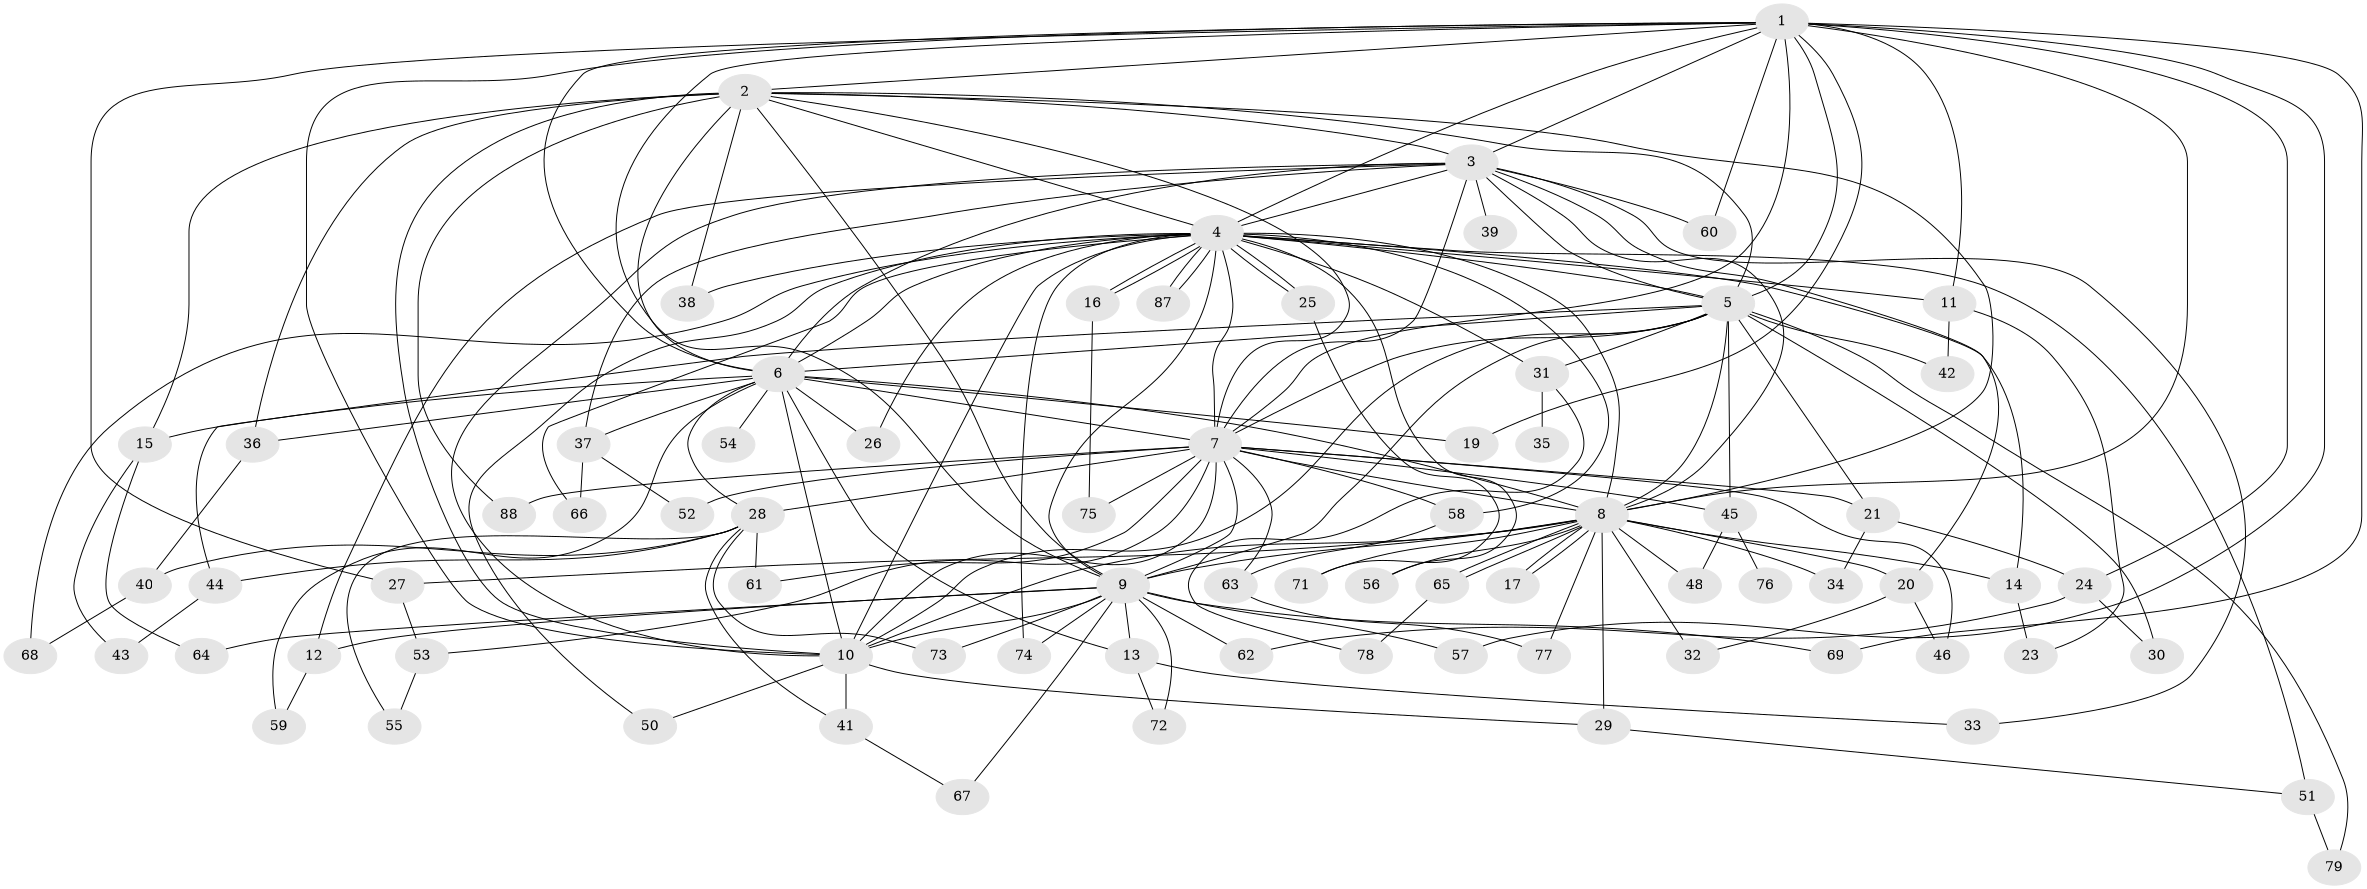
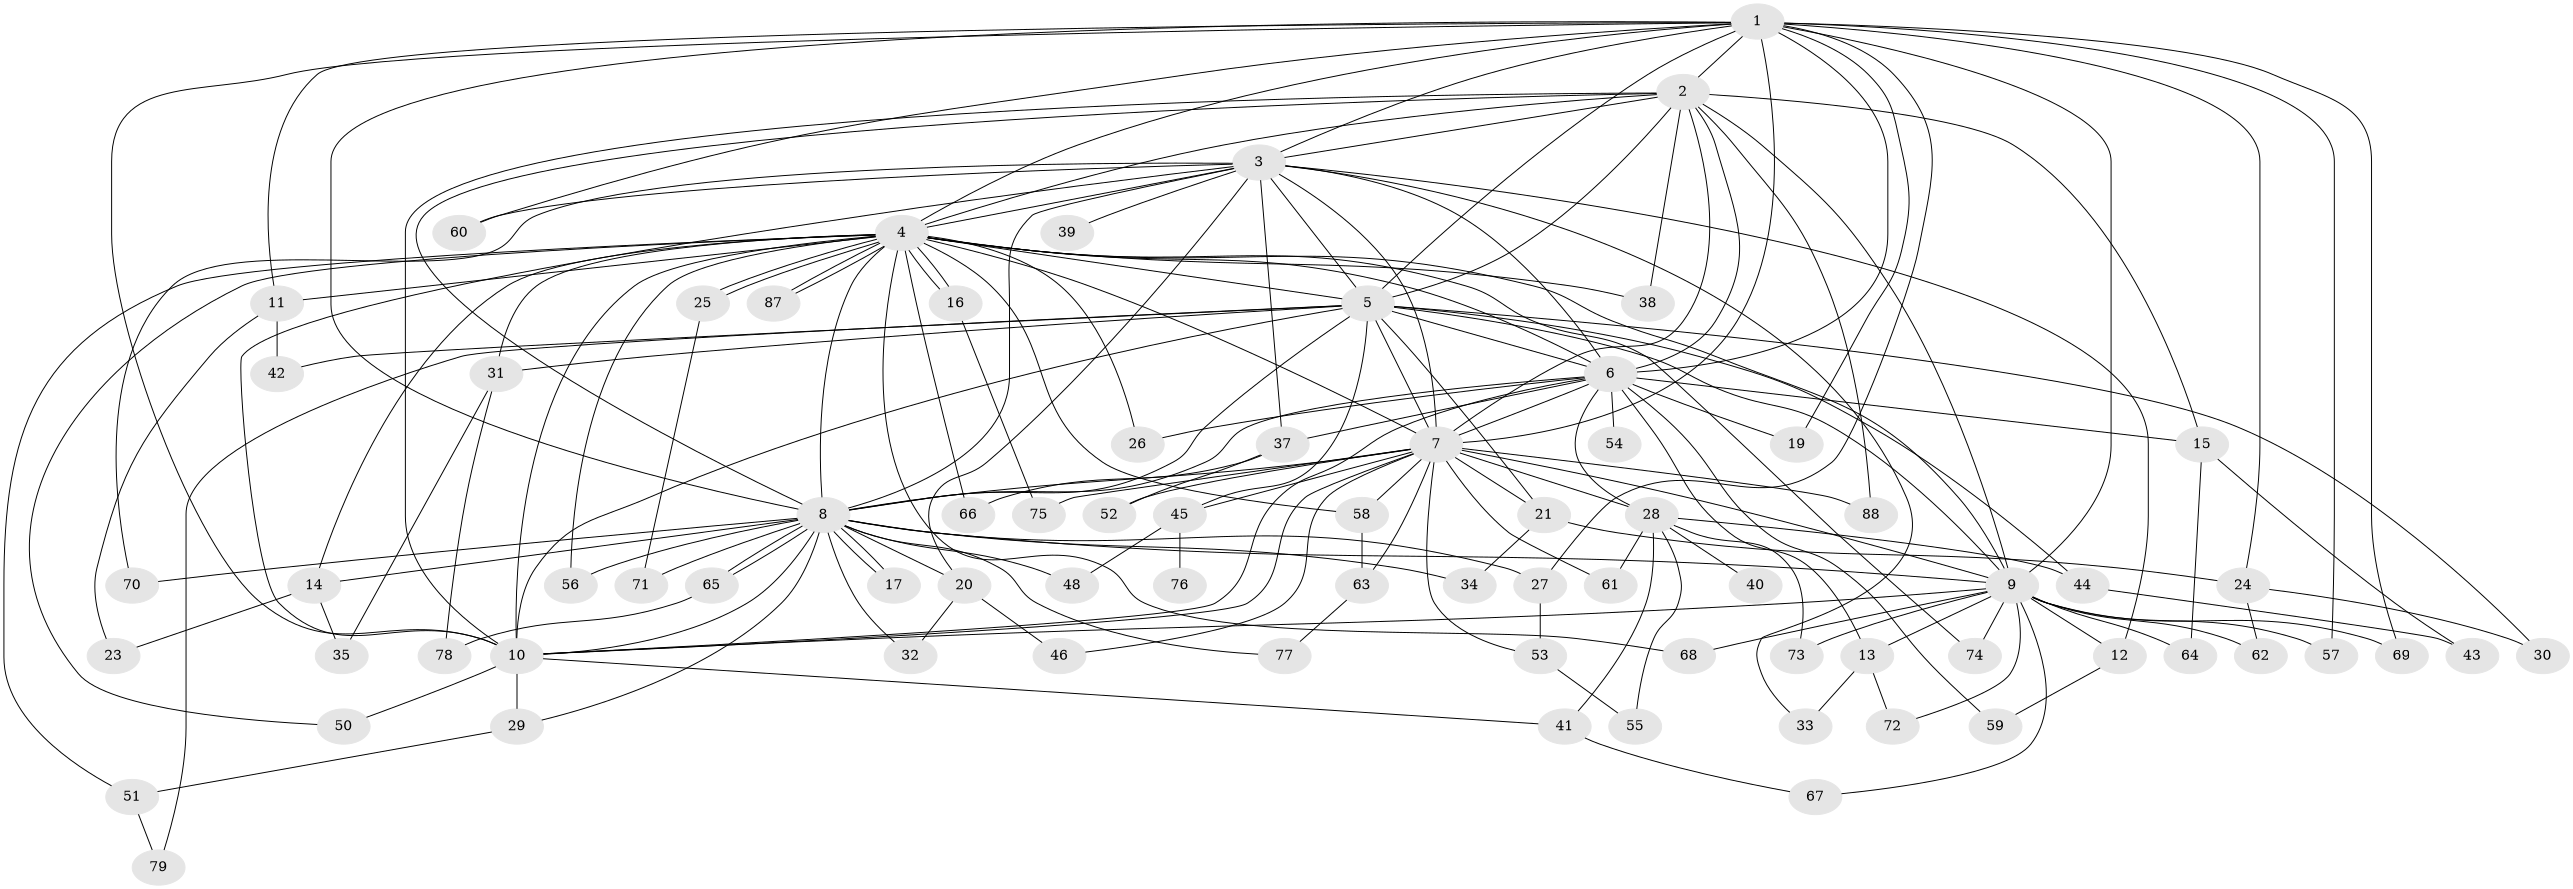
node "36": removed
node "70": added
edge "40" -- "68": now "9" -- "68"
edge "14" -- "35": added
